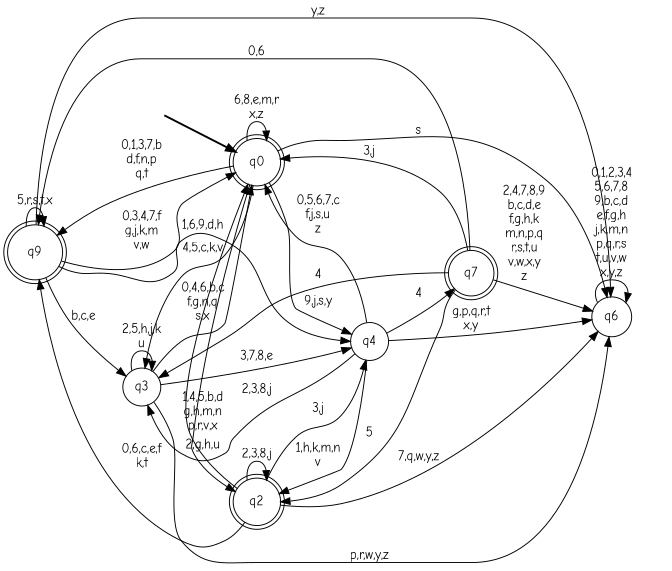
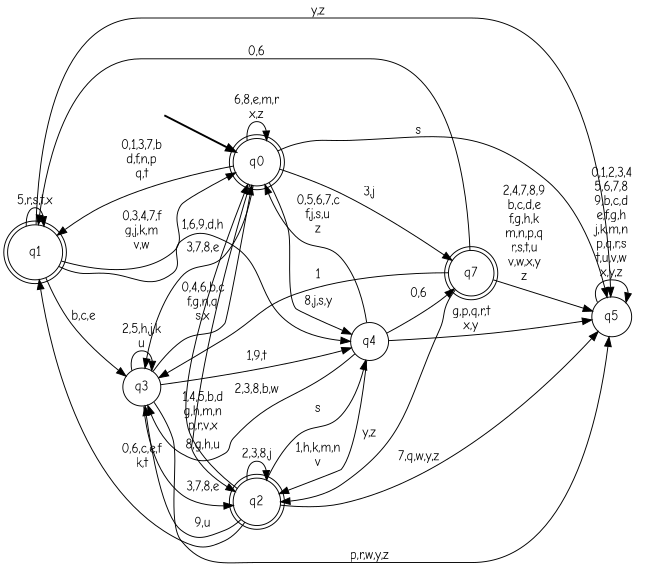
edge "q7" -> "q0": reversed
edge "q0" -> "q3": label "4,5,c,k,v" -> "3,7,8,e"
node "q9": label "q9" -> "q1"
edge "q7" -> "q3": label "4" -> "1"
edge "q4" -> "q7": label "4" -> "0,6"
edge "q0" -> "q4": label "9,j,s,y" -> "8,j,s,y"
node "q6": label "q6" -> "q5"
edge "q3" -> "q4": label "3,7,8,e" -> "1,9,t"
edge "q4" -> "q3": label "2,3,8,j" -> "2,3,8,b,w"
edge "q2" -> "q4": label "3,j" -> "s"
edge "q7" -> "q2": label "5" -> "y,z"
edge "q0" -> "q2": label "2,g,h,u" -> "8,g,h,u"
edge "q3" -> "q2": added, label "3,7,8,e"
edge "q2" -> "q3": added, label "9,u"
